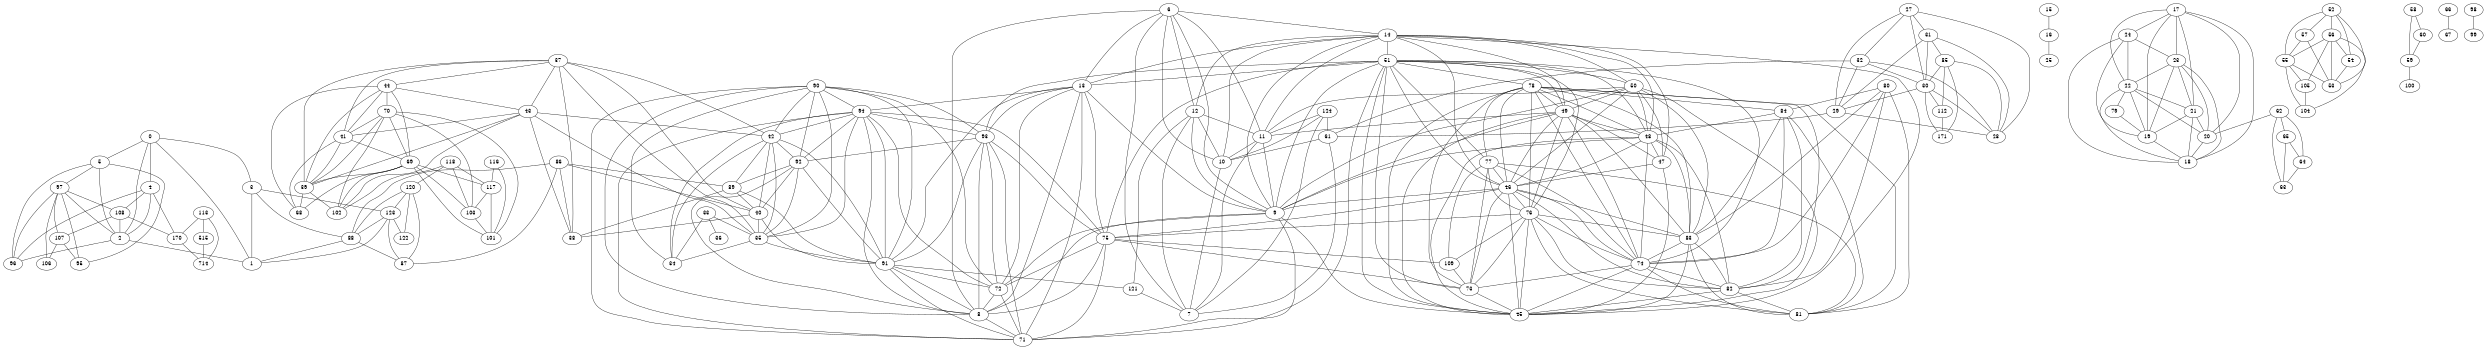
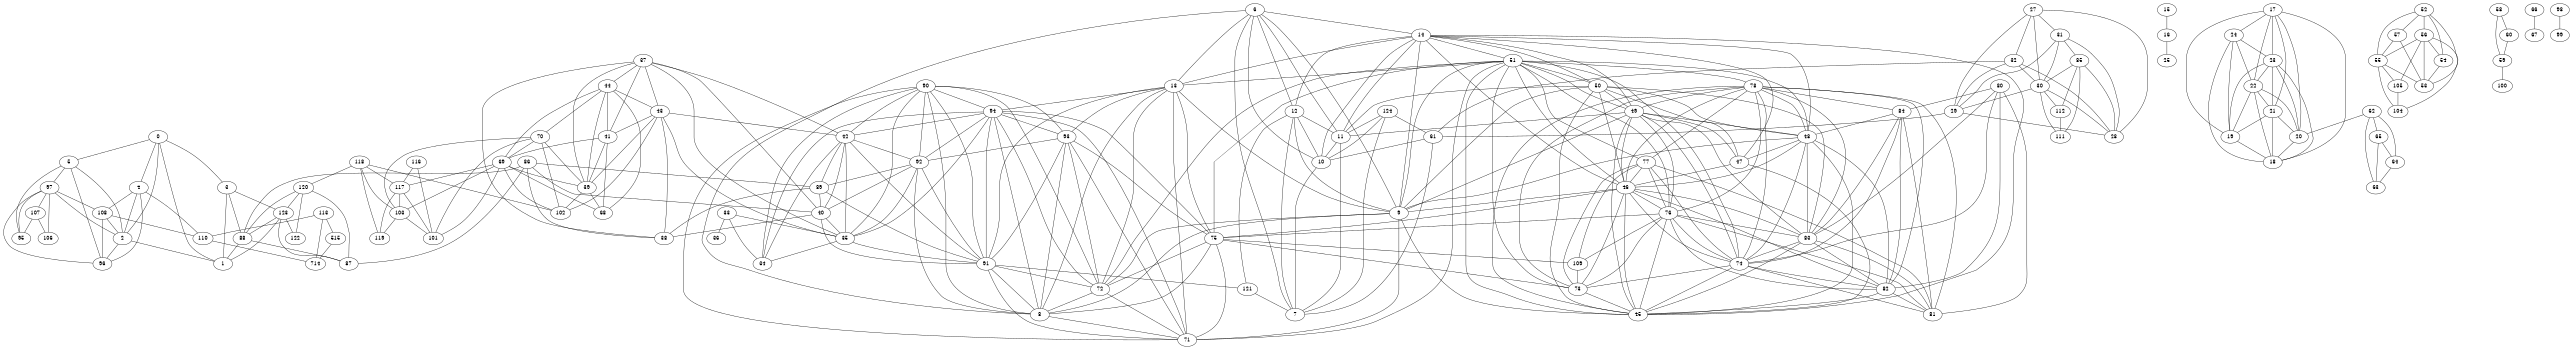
edge "51" -- "93": now "51" -- "72"
node "79": removed
edge "70" -- "41": removed
node "171": label "171" -> "111"
edge "11" -- "9": removed
edge "108" -- "107": now "108" -- "96"
node "170": label "170" -> "110"
node "119": added
